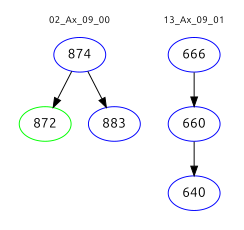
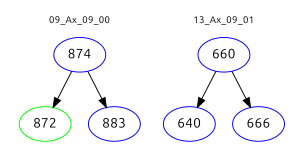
cluster "02_Ax_09_00": label "02_Ax_09_00" -> "09_Ax_09_00"
edge "666" -> "660": reversed
